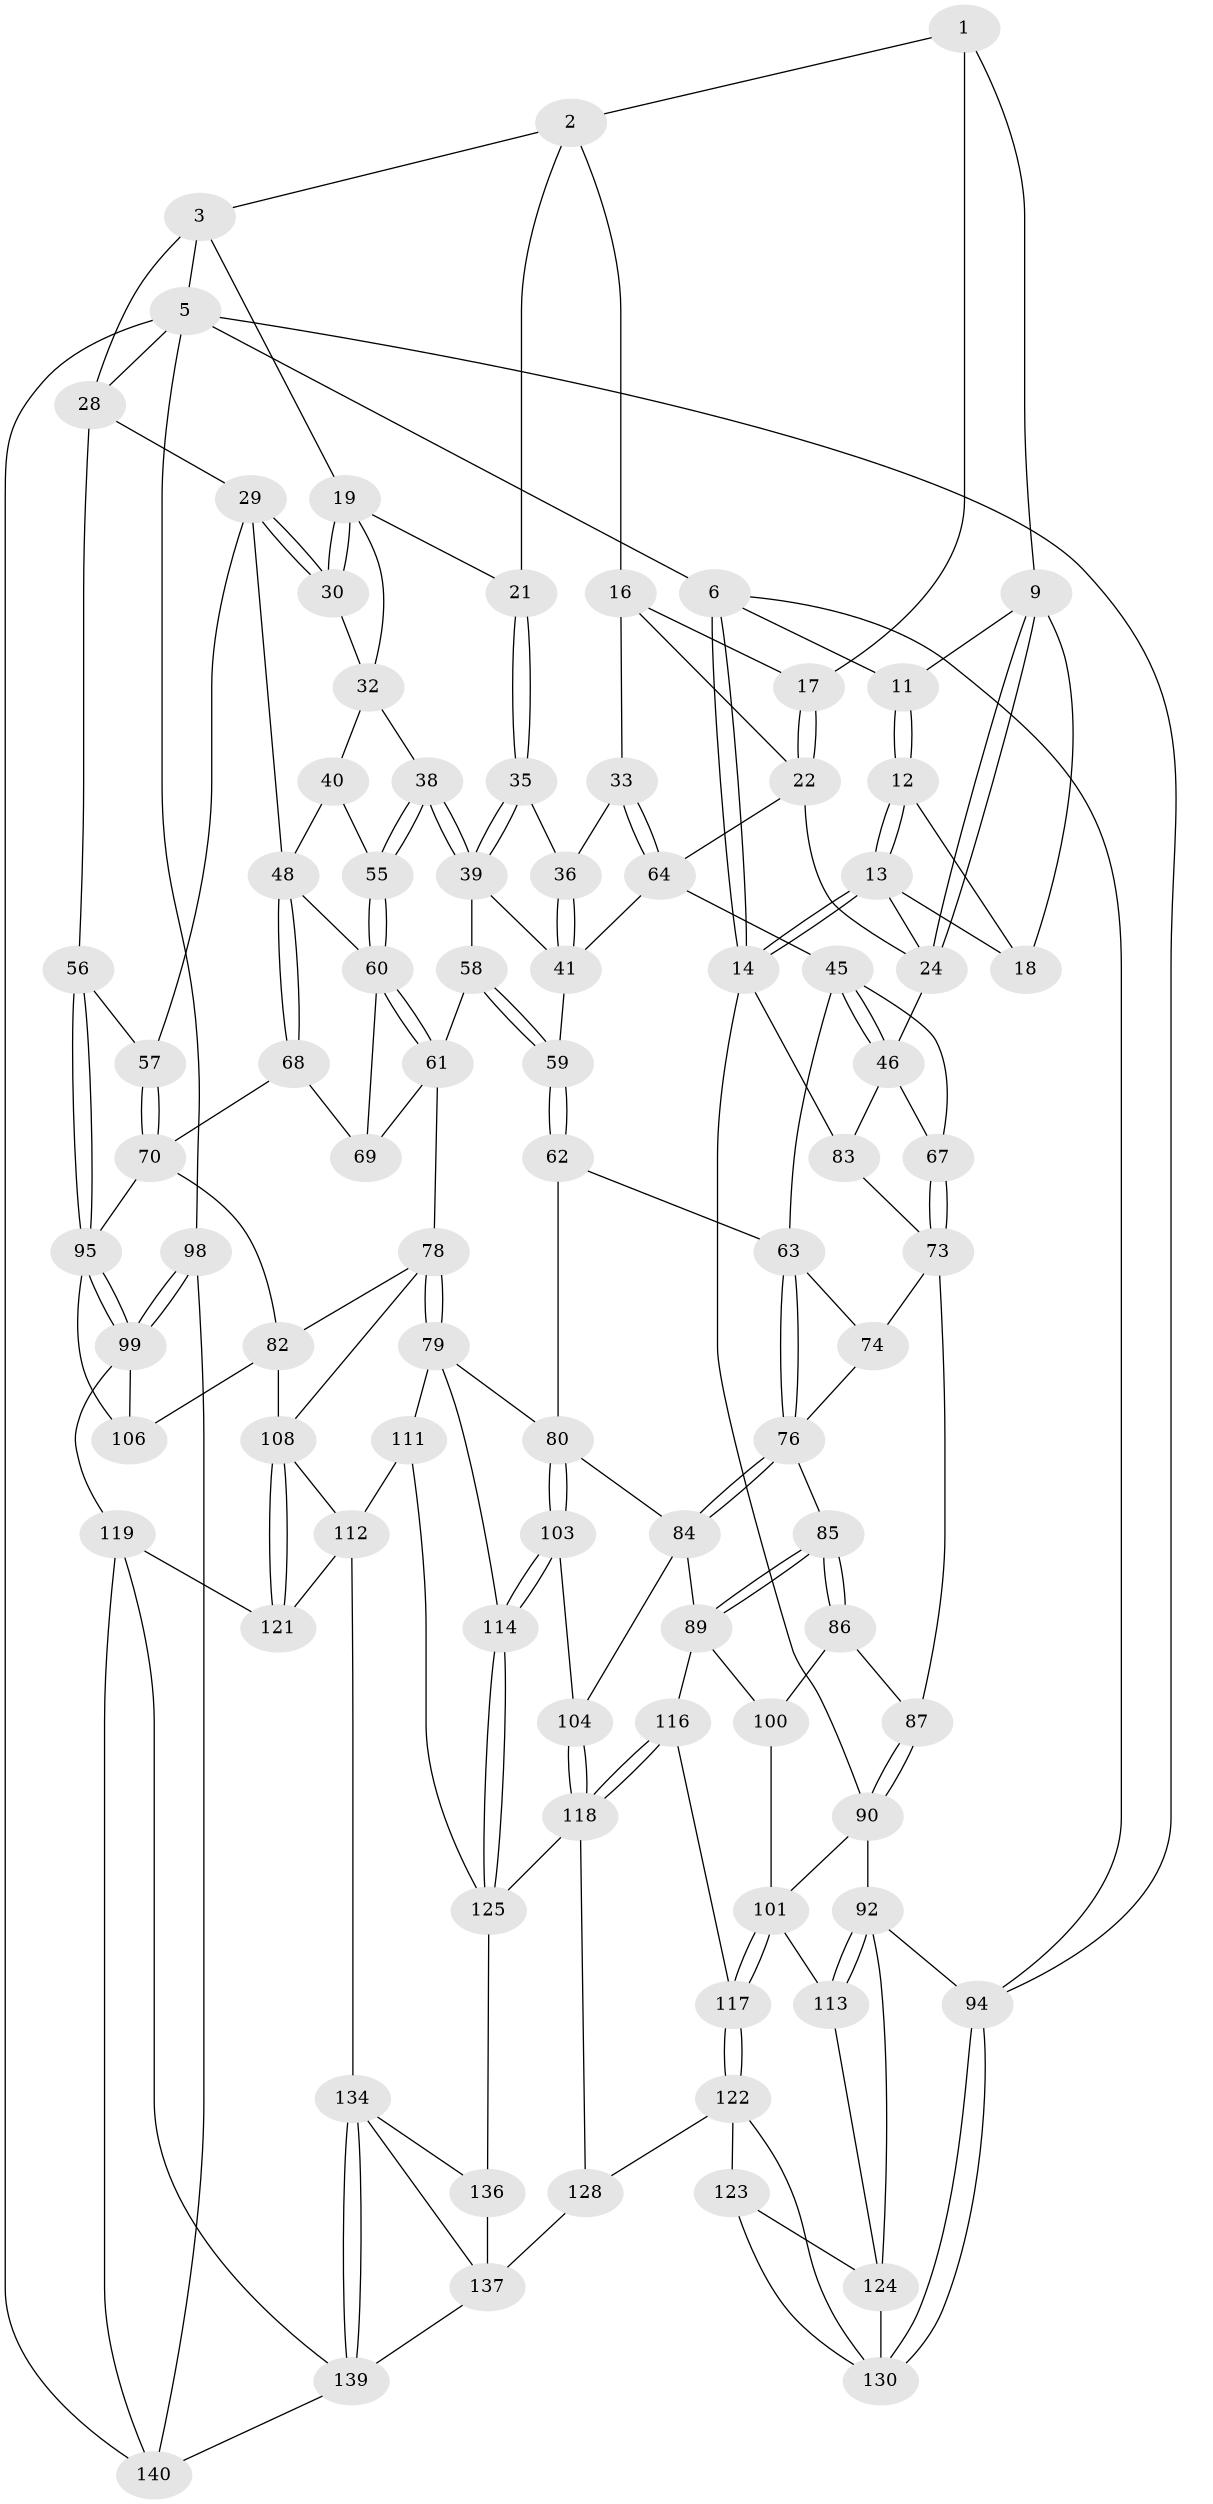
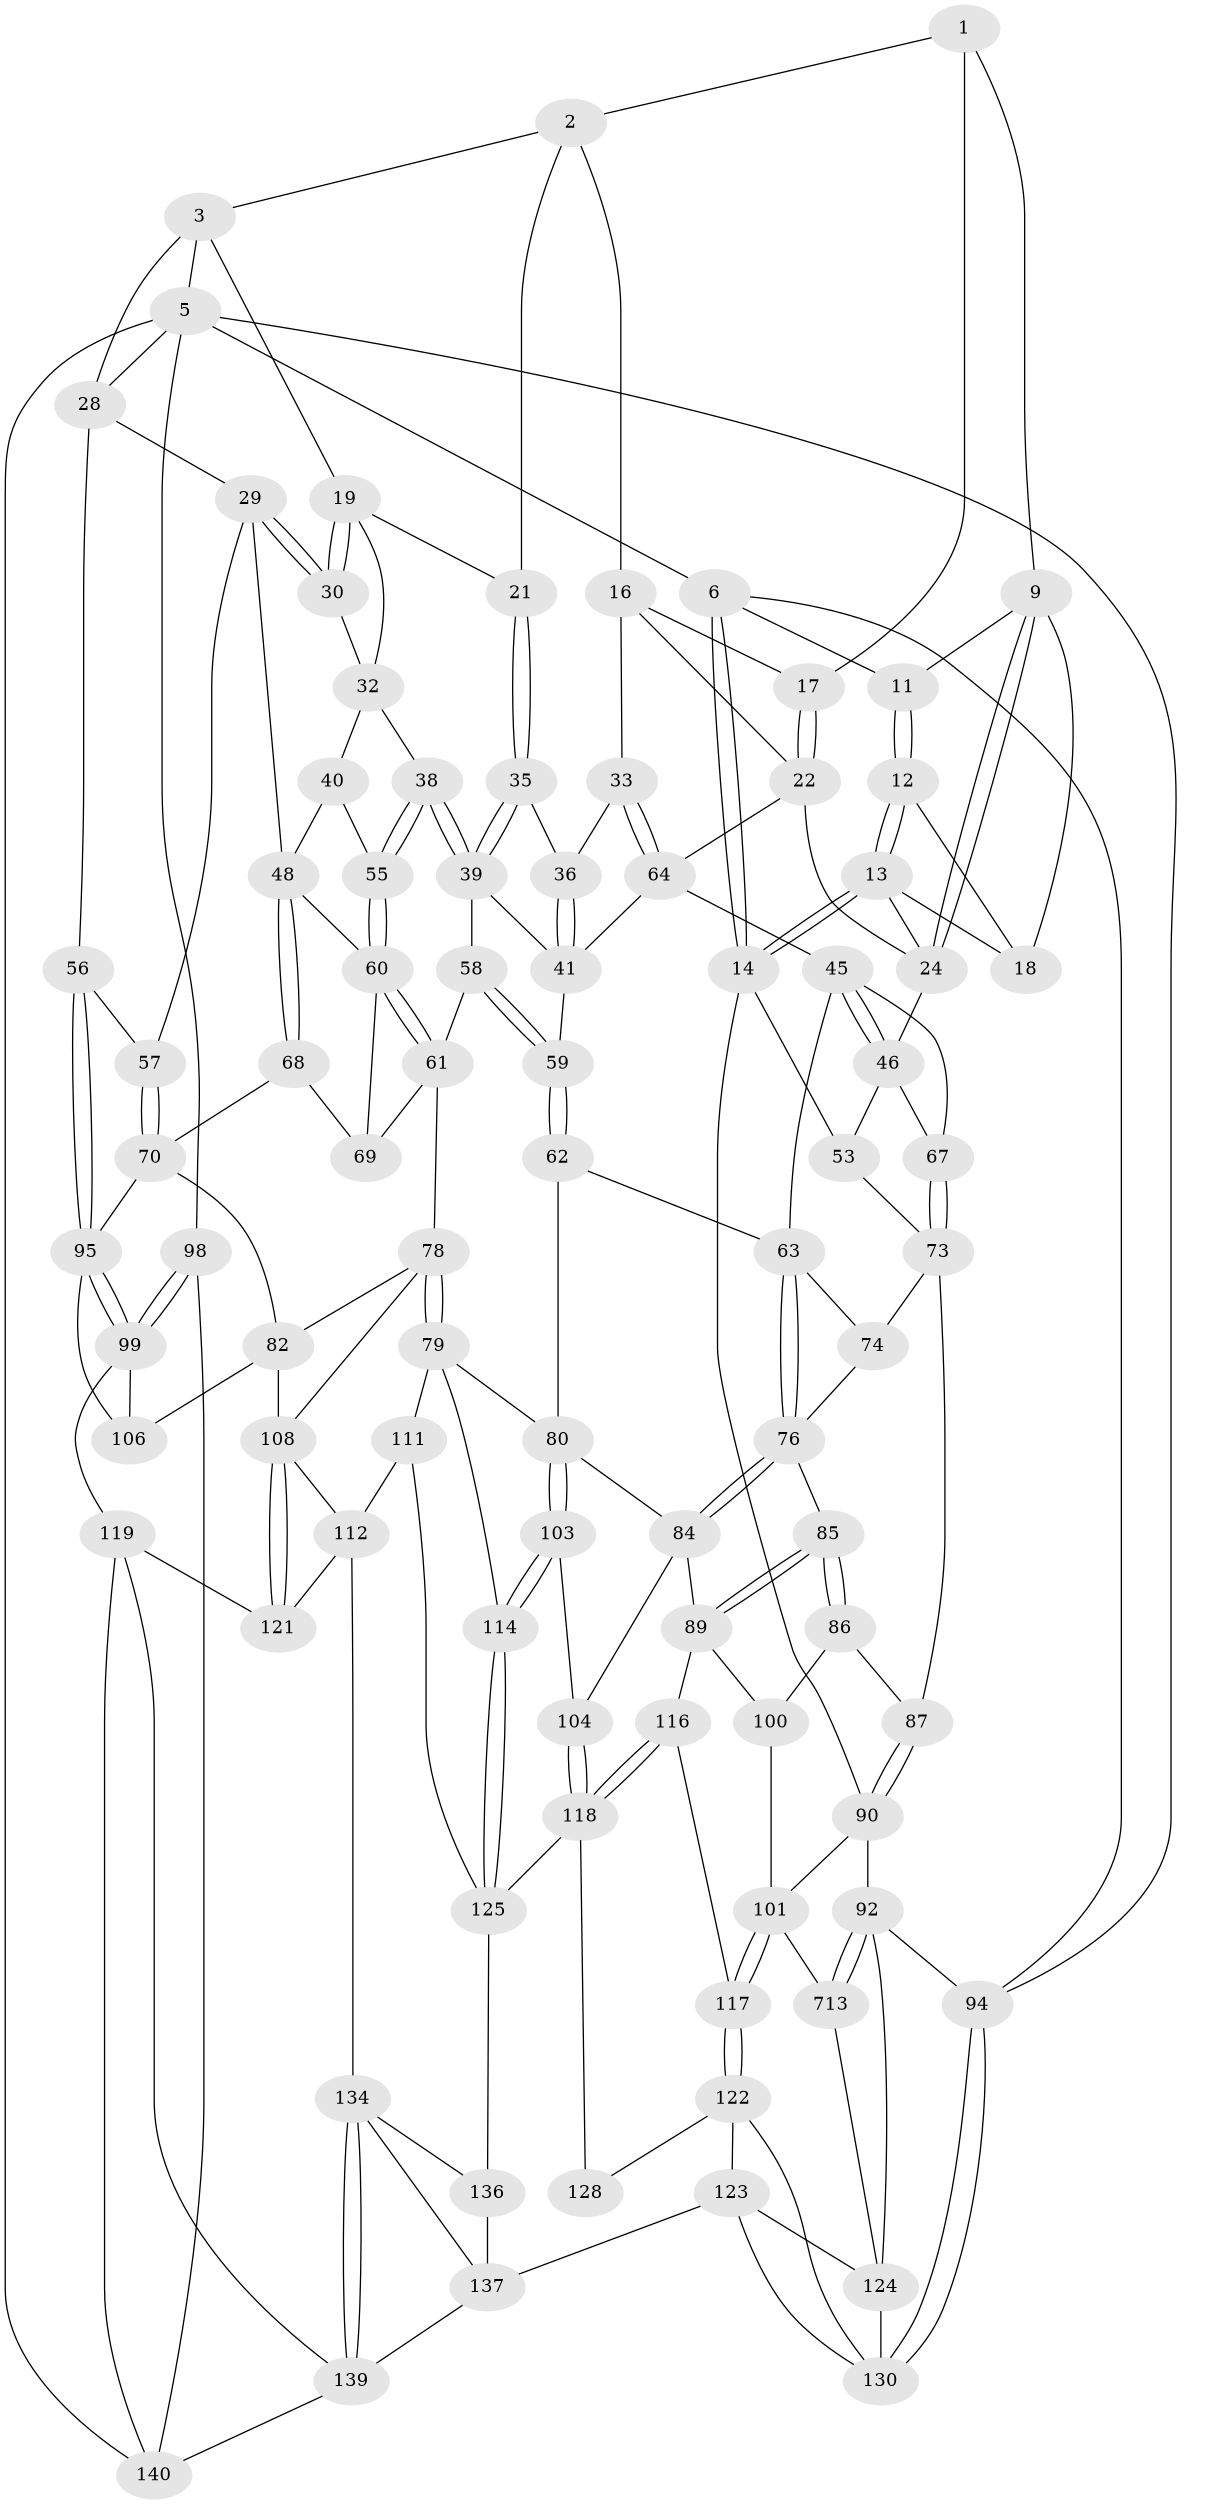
node "83": label "83" -> "53"
node "113": label "113" -> "713"
edge "128" -- "137": now "123" -- "137"
